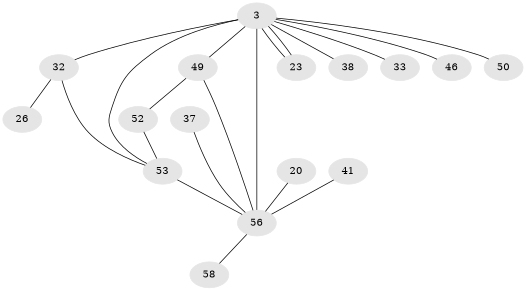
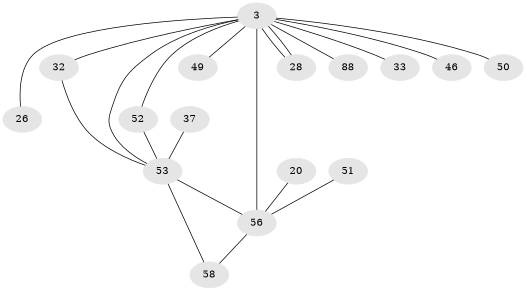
node "23": label "23" -> "28"
node "38": label "38" -> "88"
edge "32" -- "26": now "3" -- "26"
edge "49" -- "52": now "3" -- "52"
edge "49" -- "56": removed
node "41": label "41" -> "51"
edge "37" -- "56": now "37" -- "53"
edge "53" -- "58": added
